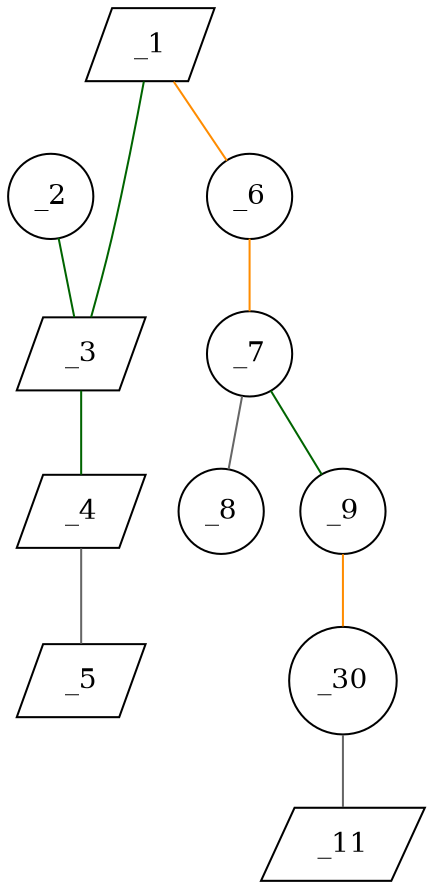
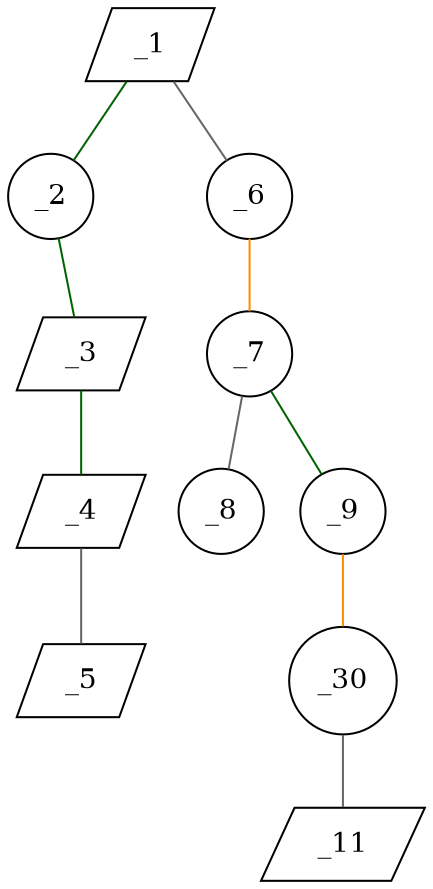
edge "_1" -- "_6": color darkorange -> gray40
edge "_1" -- "_3": now "_1" -- "_2"
